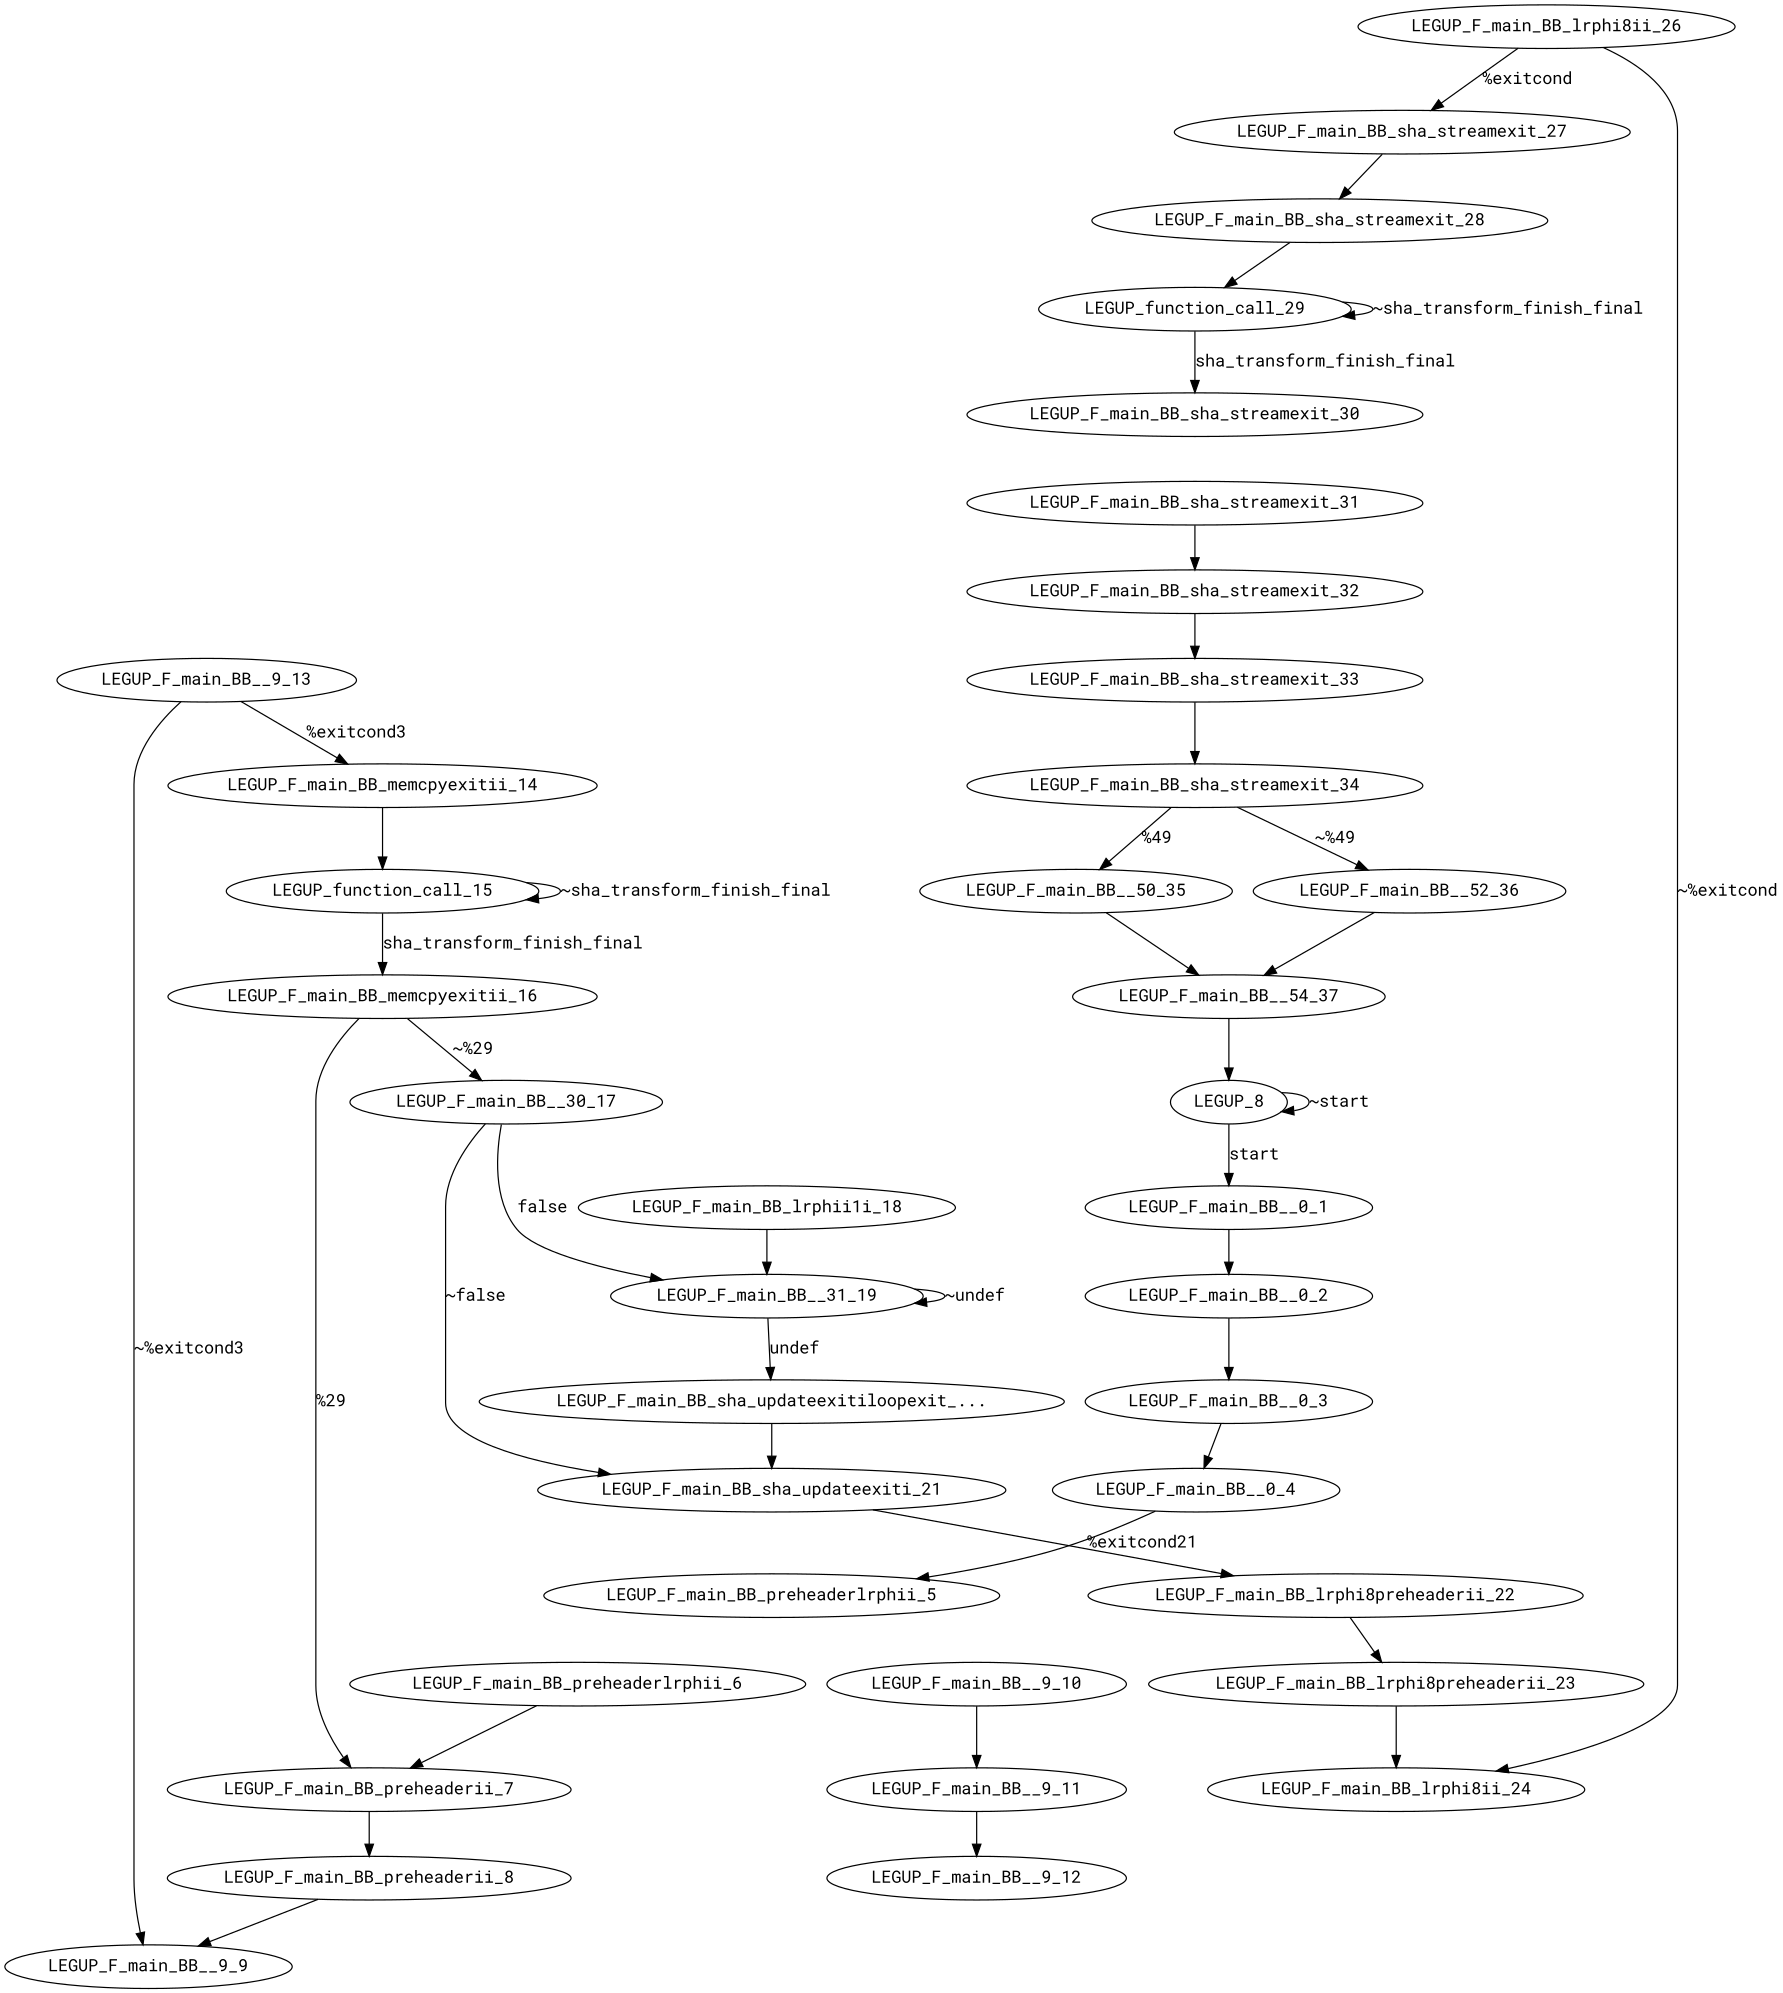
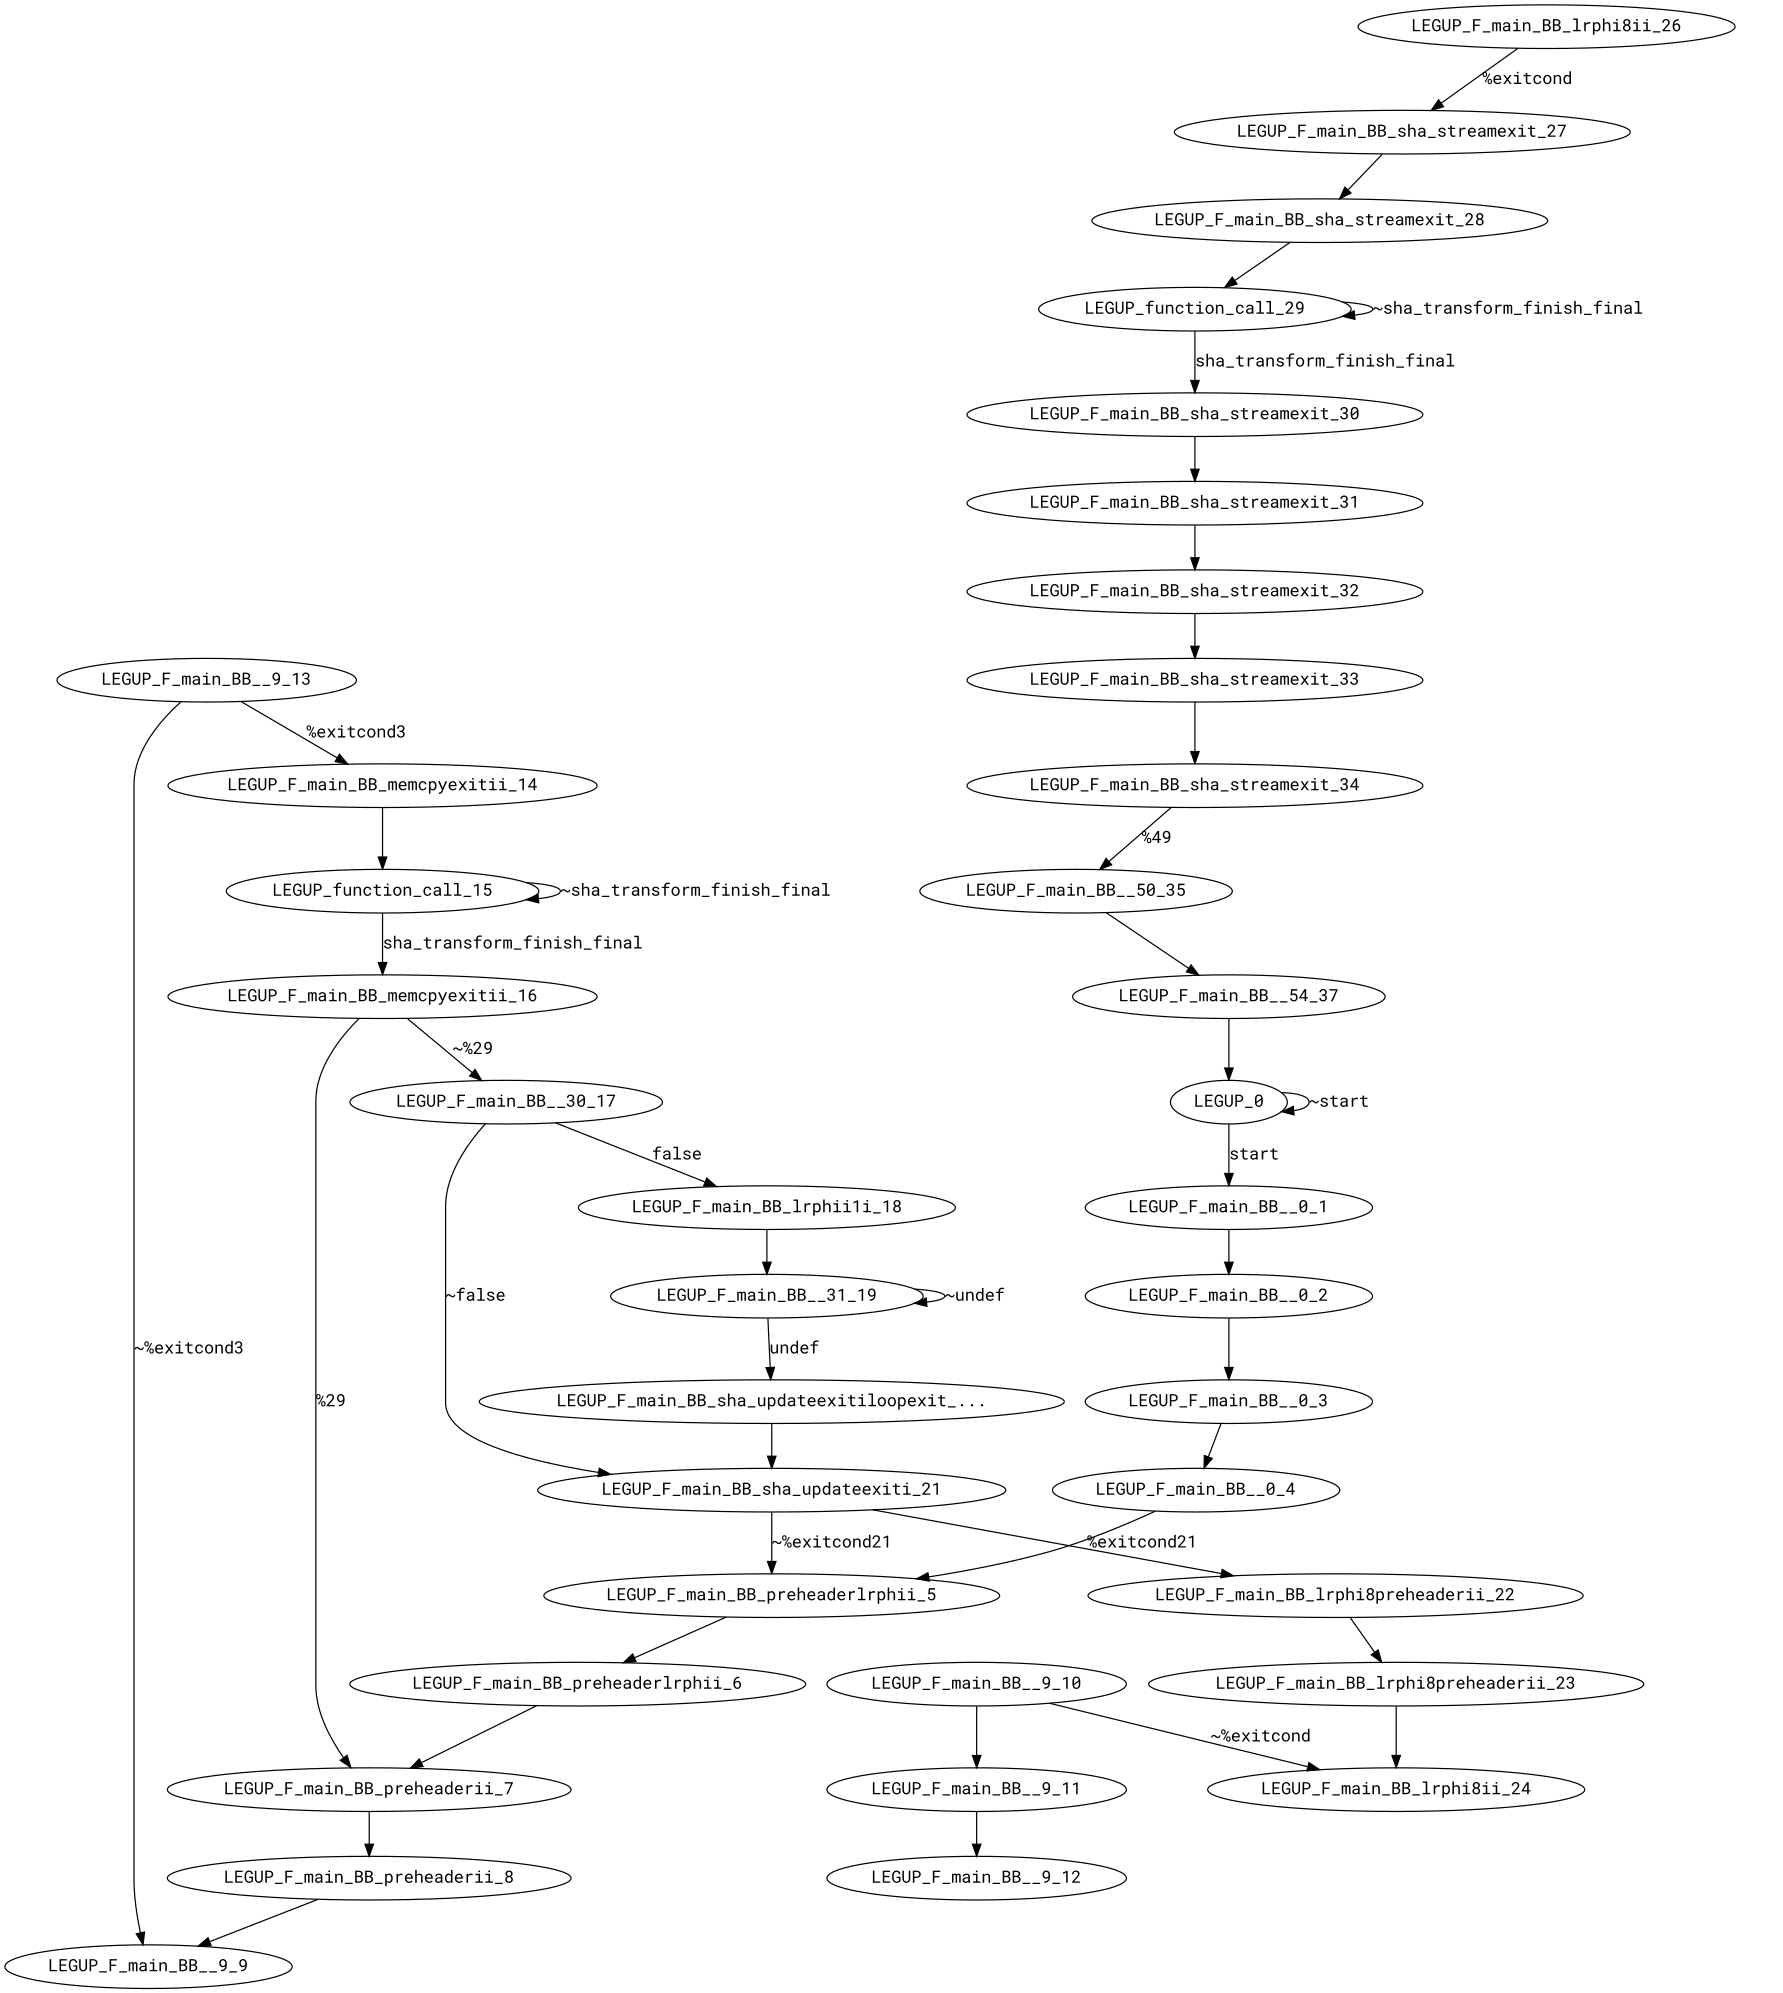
edge "LEGUP_F_main_BB_sha_streamexit_30" -> "LEGUP_F_main_BB_sha_streamexit_31": added
node "LEGUP_F_main_BB__52_36": removed
edge "LEGUP_F_main_BB_lrphi8ii_26" -> "LEGUP_F_main_BB_lrphi8ii_24": now "LEGUP_F_main_BB__9_10" -> "LEGUP_F_main_BB_lrphi8ii_24"
node "LEGUP_8": label "LEGUP_8" -> "LEGUP_0"
edge "LEGUP_F_main_BB__30_17" -> "LEGUP_F_main_BB__31_19": now "LEGUP_F_main_BB__30_17" -> "LEGUP_F_main_BB_lrphii1i_18"
edge "LEGUP_F_main_BB_sha_updateexiti_21" -> "LEGUP_F_main_BB_preheaderlrphii_5": added, label "~%exitcond21"
edge "LEGUP_F_main_BB_preheaderlrphii_5" -> "LEGUP_F_main_BB_preheaderlrphii_6": added
